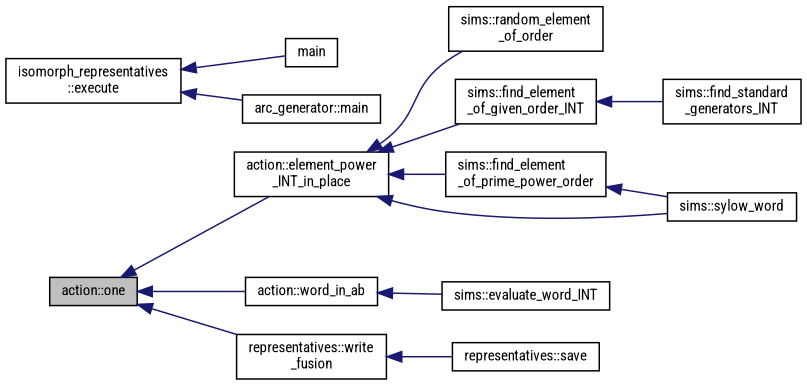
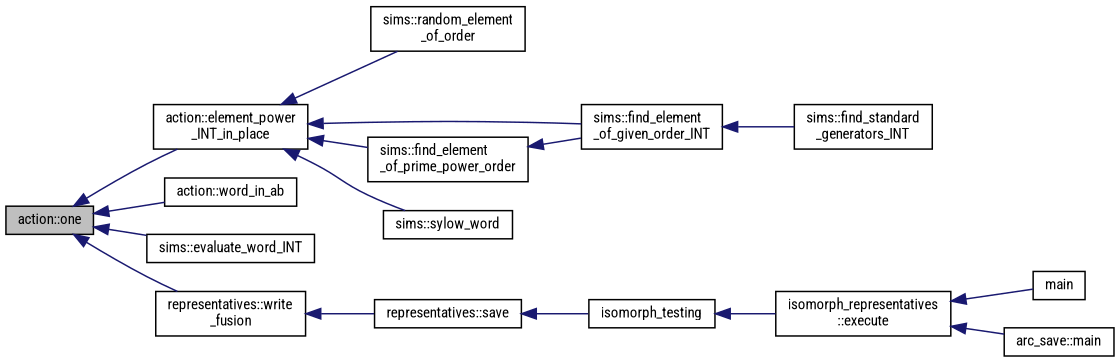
node "arc_generator::main": label "arc_generator::main" -> "arc_save::main"
edge "sims::sylow_word" -> "sims::find_element _of_prime_power_order": now "sims::find_element _of_given_order_INT" -> "sims::find_element _of_prime_power_order"
edge "sims::evaluate_word_INT" -> "action::word_in_ab": now "sims::evaluate_word_INT" -> "action::one"
node "isomorph_testing": added
